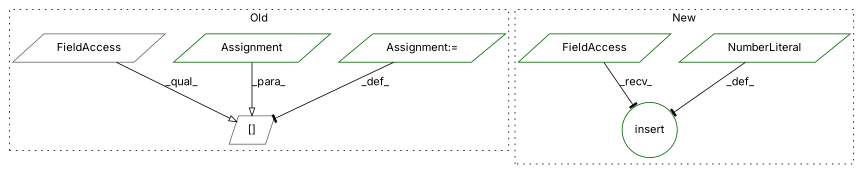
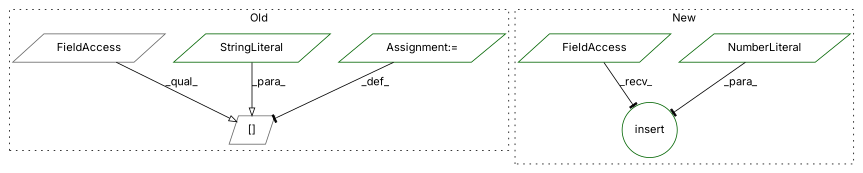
node "Assignment": label "Assignment" -> "StringLiteral"
edge "NumberLiteral" -> "insert": label "_def_" -> "_para_"
